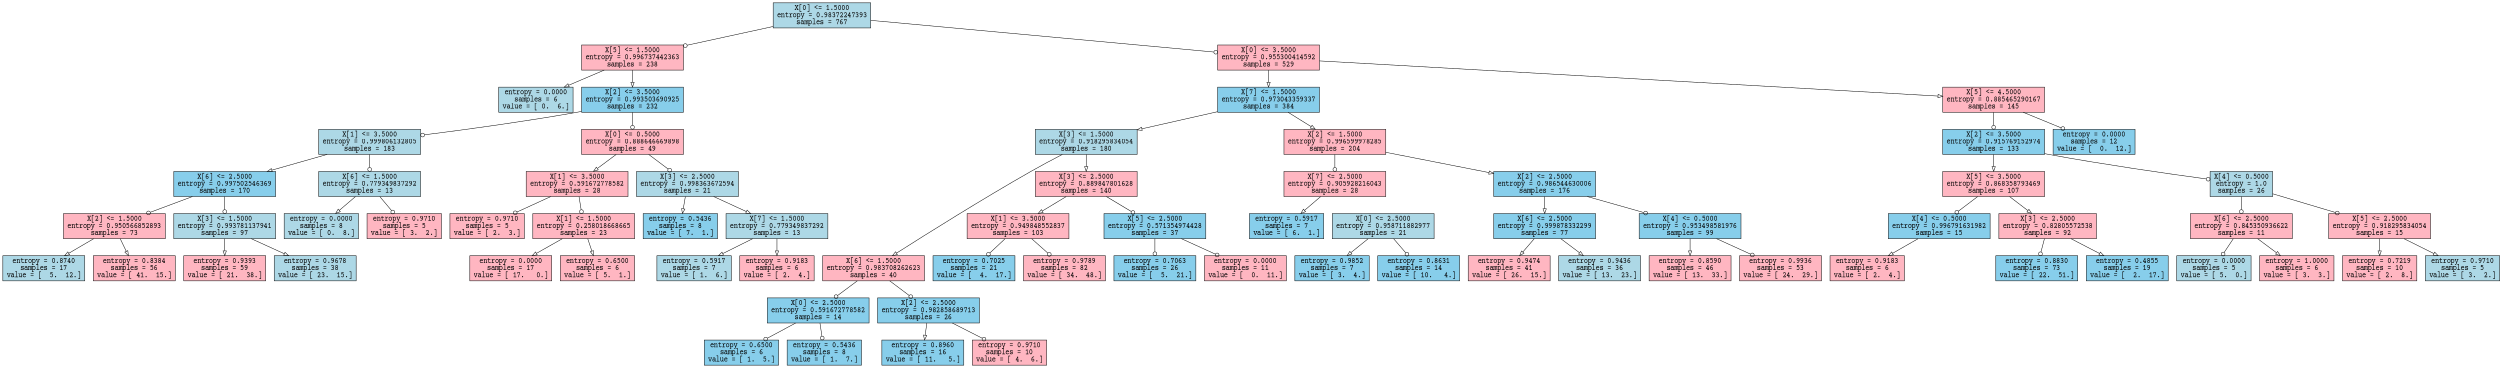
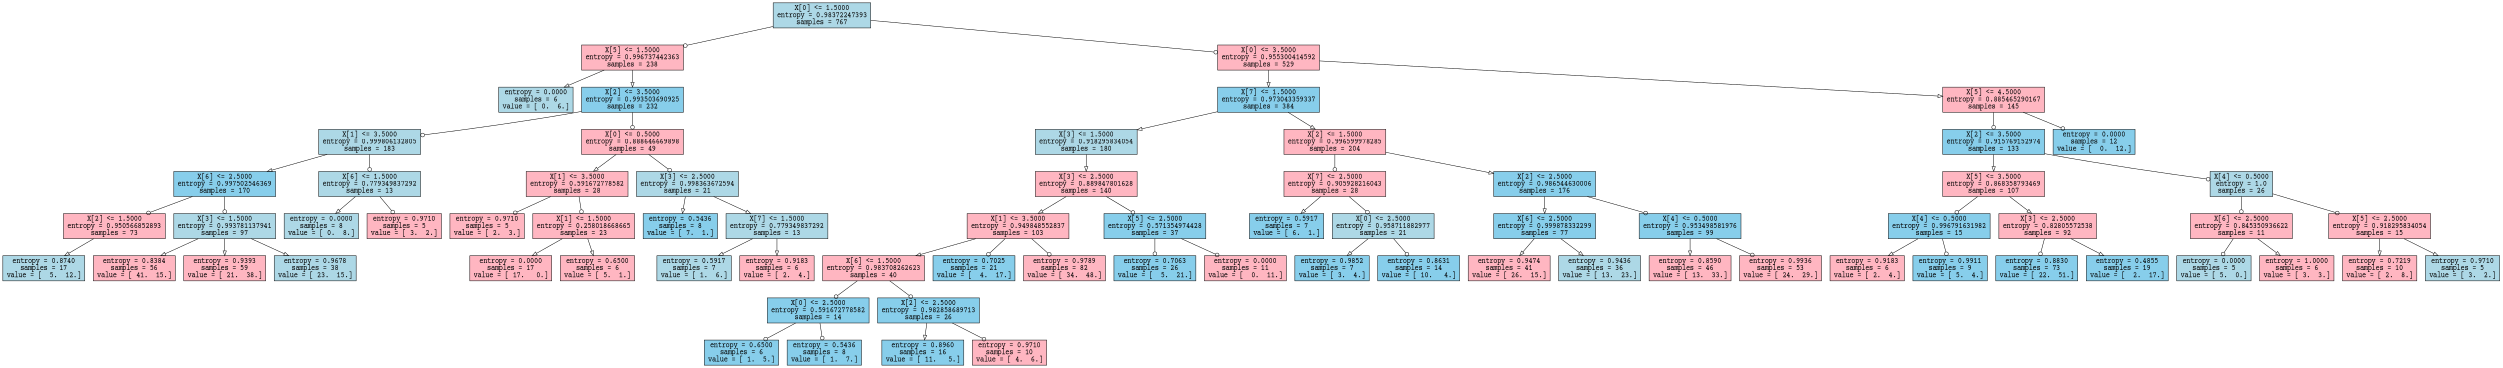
edge "X[3] <= 1.5000 entropy = 0.918295834054 samples = 180" -> "X[6] <= 1.5000 entropy = 0.983708262623 samples = 40": now "X[1] <= 3.5000 entropy = 0.949848552837 samples = 103" -> "X[6] <= 1.5000 entropy = 0.983708262623 samples = 40"
edge "X[7] <= 2.5000 entropy = 0.905928216043 samples = 28" -> "X[0] <= 2.5000 entropy = 0.958711882977 samples = 21": added
edge "X[2] <= 1.5000 entropy = 0.950566852893 samples = 73" -> "entropy = 0.8384 samples = 56 value = [ 41.  15.]": now "X[3] <= 1.5000 entropy = 0.993781137941 samples = 97" -> "entropy = 0.8384 samples = 56 value = [ 41.  15.]"
node "entropy = 0.9911 samples = 9 value = [ 5.  4.]": added
